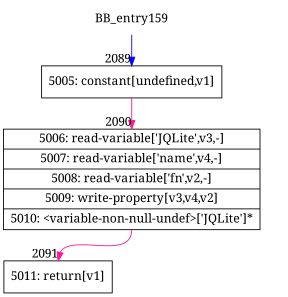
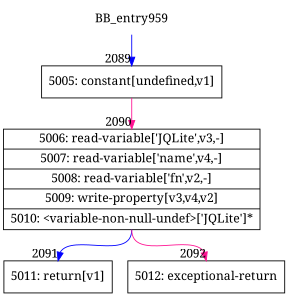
node "BB_entry159": label "BB_entry159" -> "BB_entry959"
edge "5006: read-variable['JQLite',v3,-]" -> "5011: return[v1]": color deeppink -> blue
node "5012: exceptional-return": added
